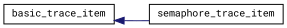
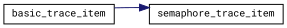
edge "semaphore_trace_item" -> "basic_trace_item": reversed
